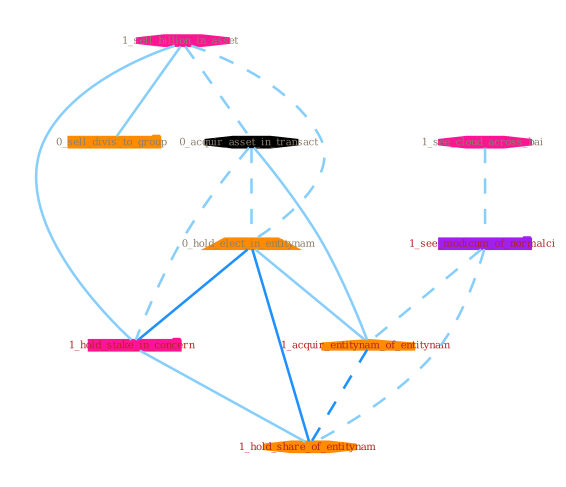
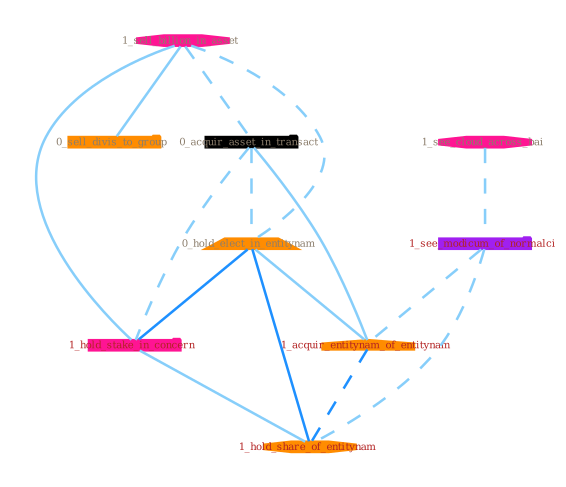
node "0_acquir_asset_in_transact": shape octagon -> folder
